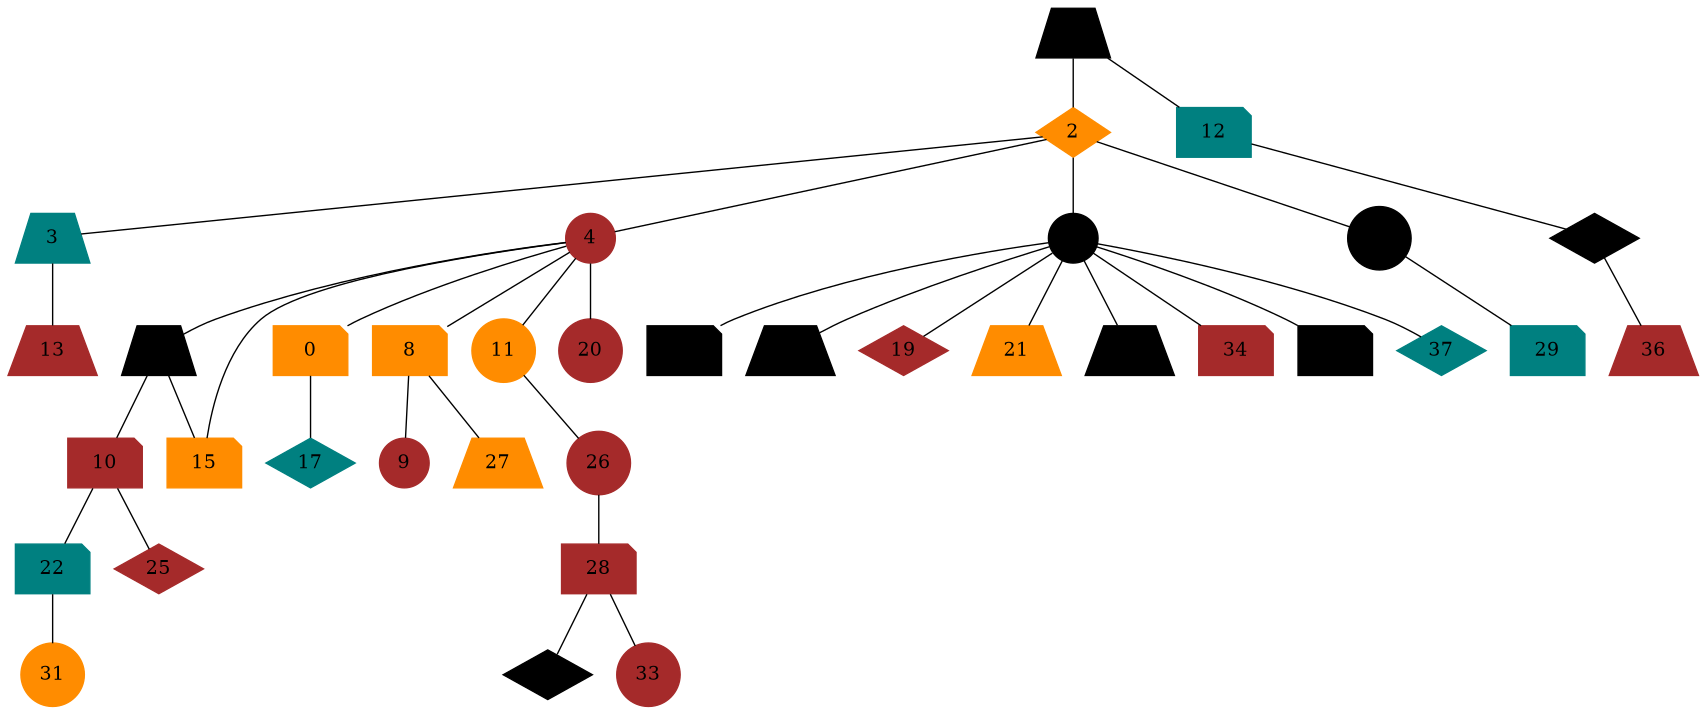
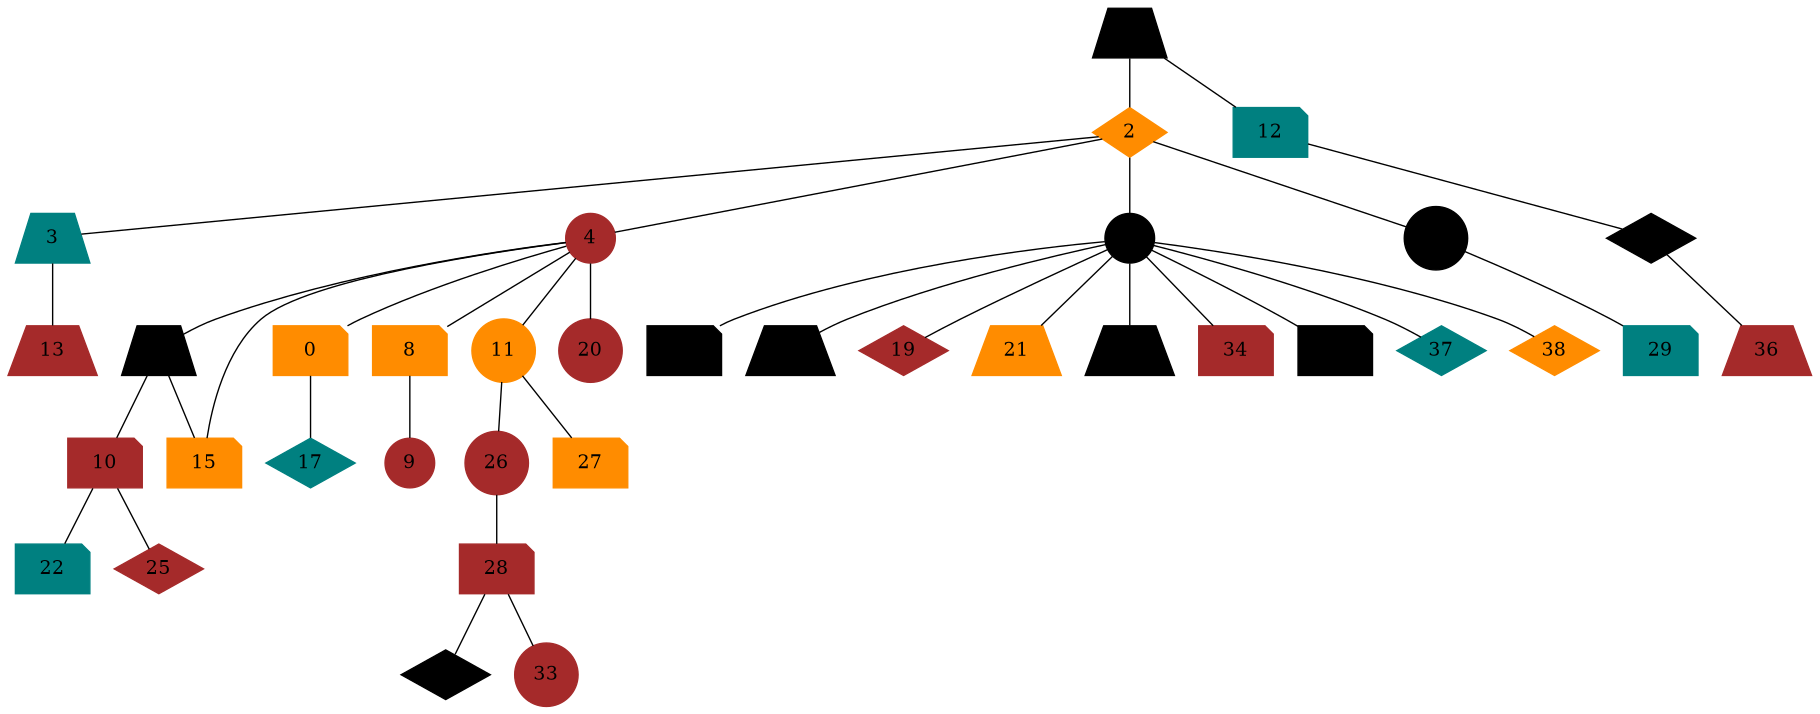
node "38": added
edge "8" -- "27": now "11" -- "27"
node "27": shape trapezium -> note
node "31": removed
